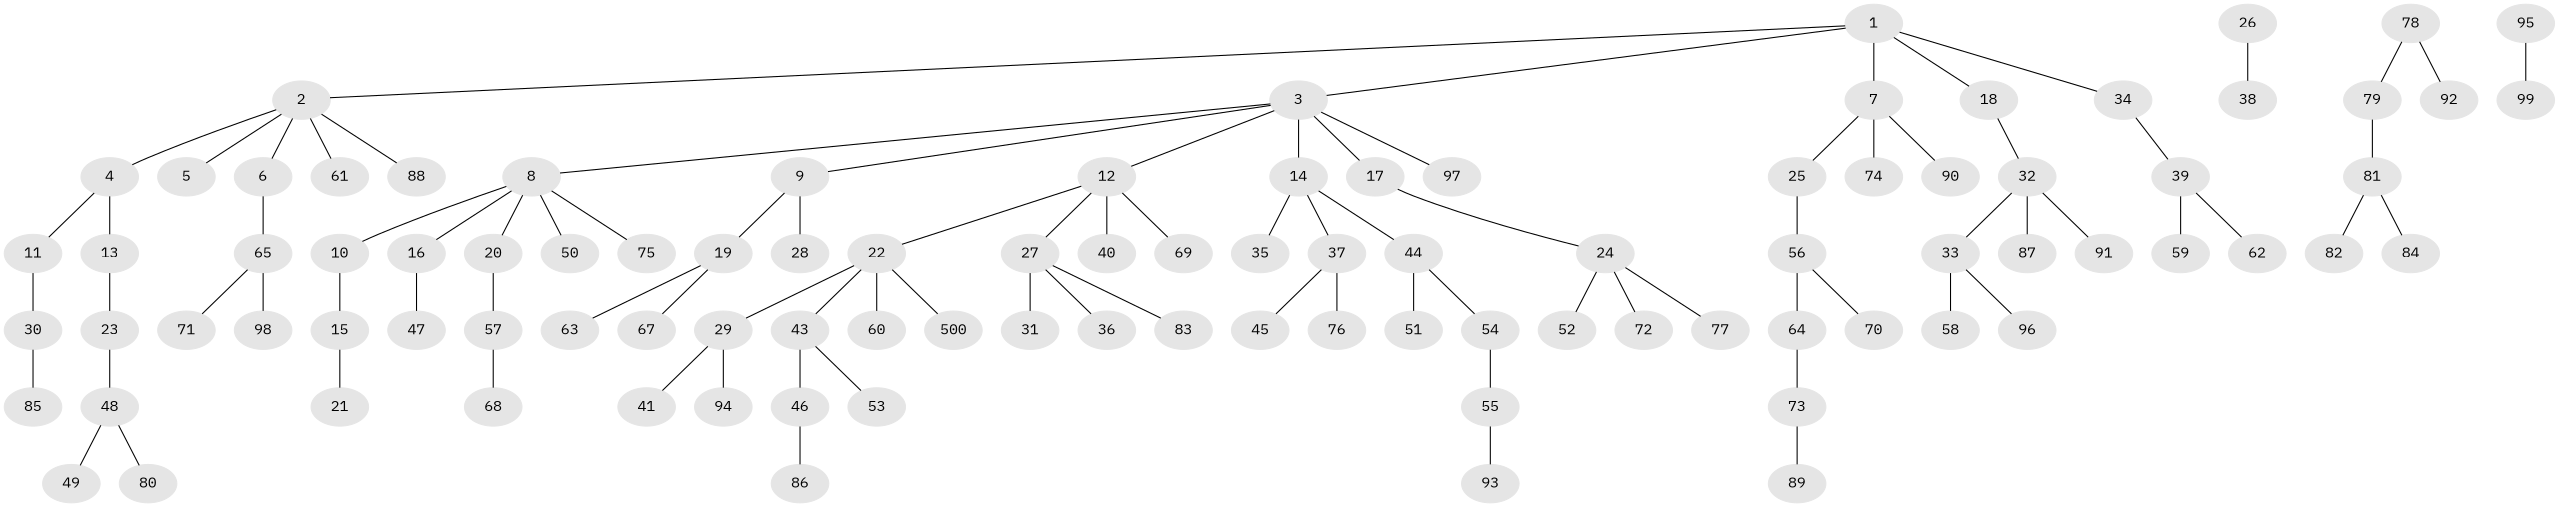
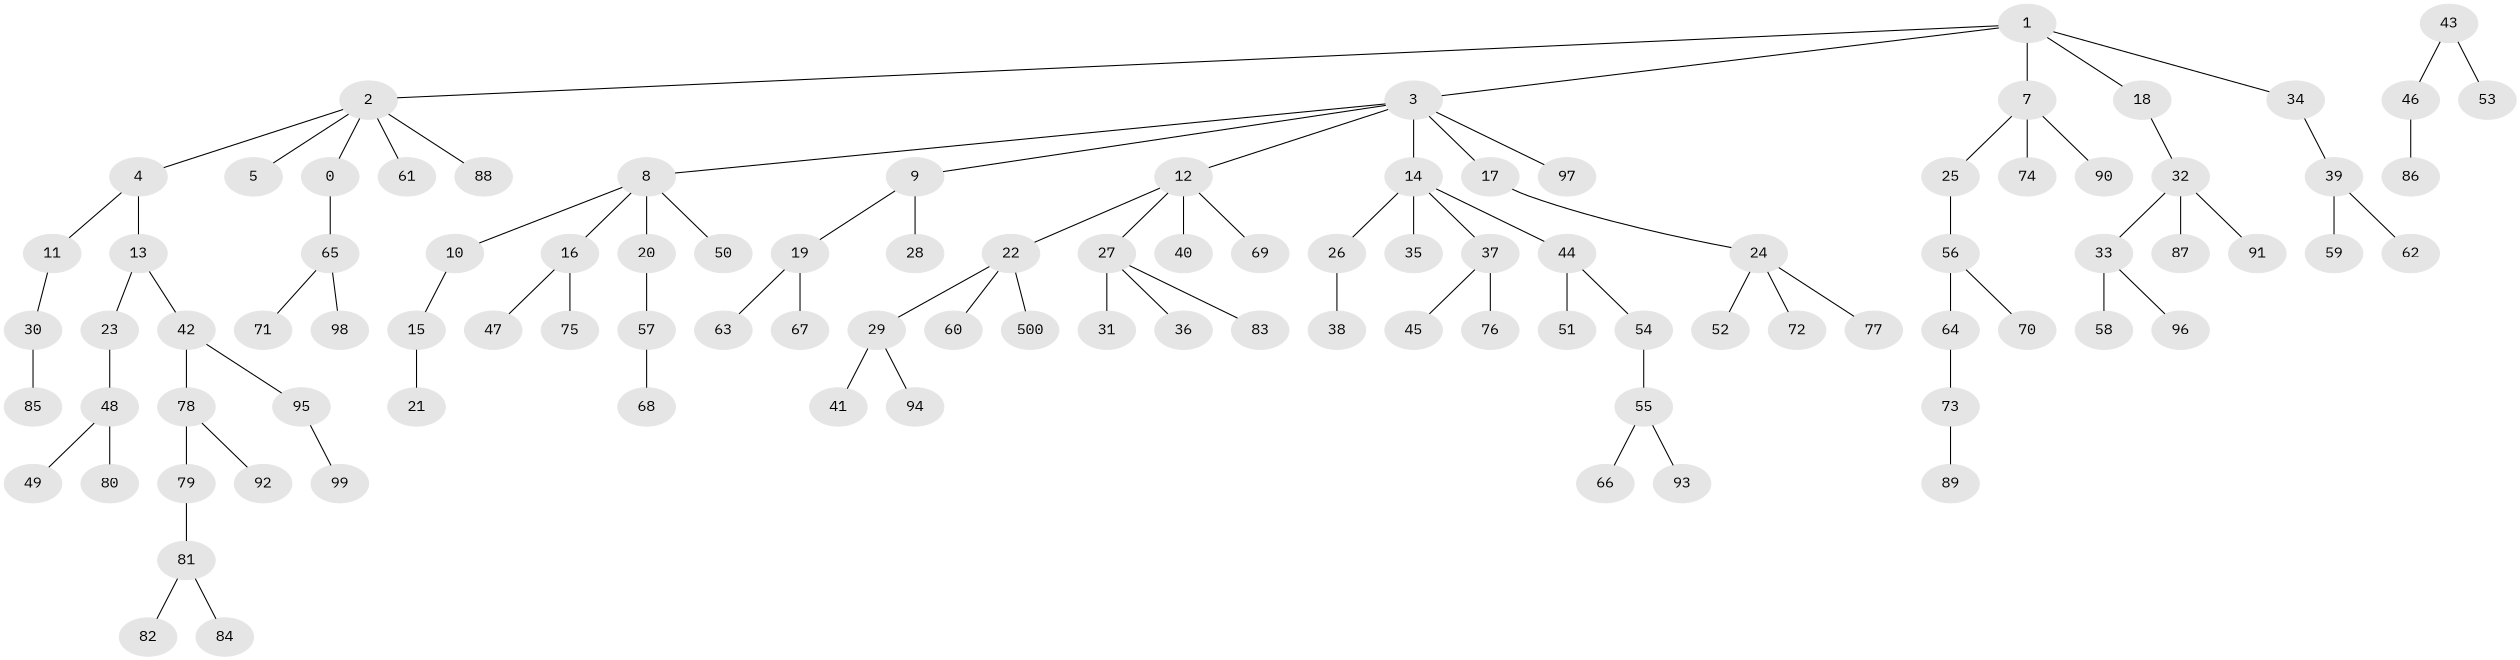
node "6": label "6" -> "0"
edge "8" -- "75": now "16" -- "75"
edge "14" -- "26": added
edge "22" -- "43": removed
node "42": added
node "66": added
